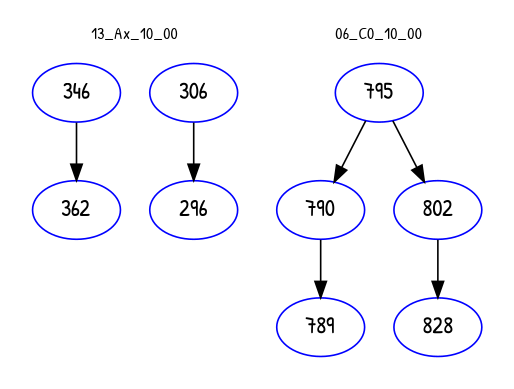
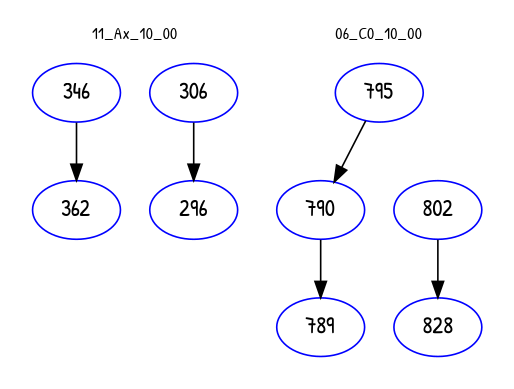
cluster "13_Ax_10_00": label "13_Ax_10_00" -> "11_Ax_10_00"
edge "795" -> "802": removed
